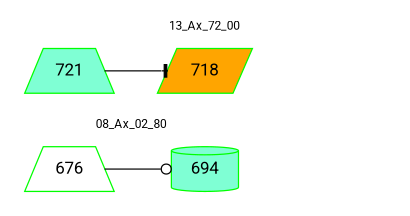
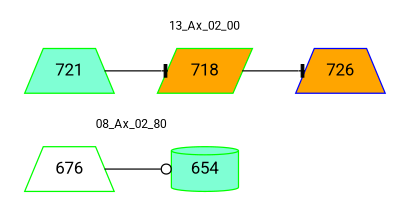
cluster "13_Ax_72_00": label "13_Ax_72_00" -> "13_Ax_02_00"
node "726": added
node "694": label "694" -> "654"
